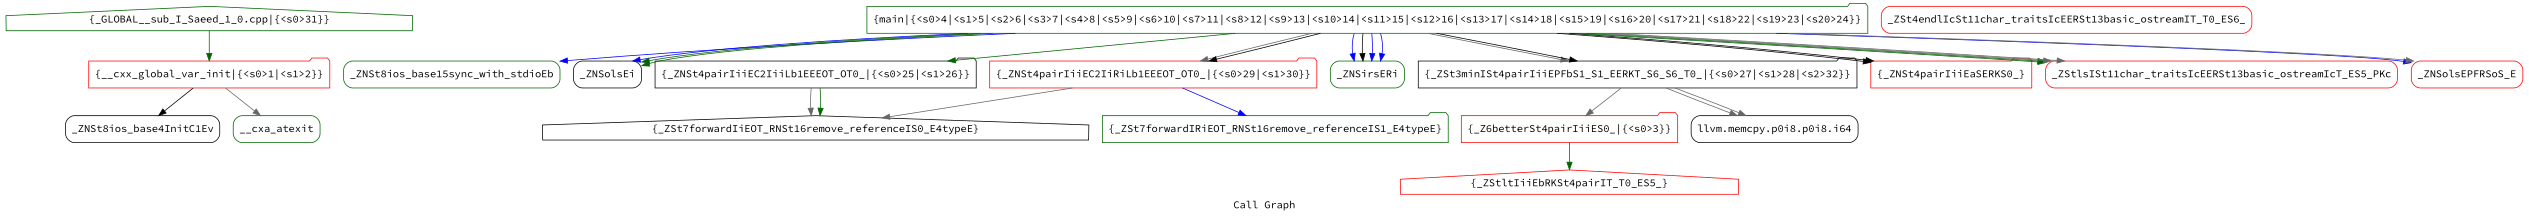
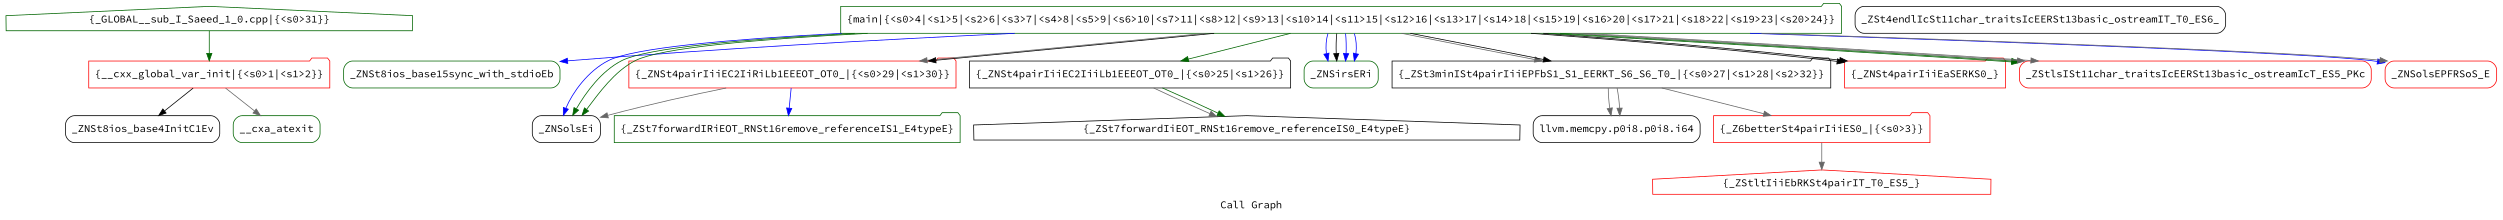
node "_ZSt4endlIcSt11char_traitsIcEERSt13basic_ostreamIT_T0_ES6_": color red -> black
edge "{_ZNSt4pairIiiEC2IiRiLb1EEEOT_OT0_|{<s0>29|<s1>30}}" -> "{_ZSt7forwardIiEOT_RNSt16remove_referenceIS0_E4typeE}": now "{_ZNSt4pairIiiEC2IiRiLb1EEEOT_OT0_|{<s0>29|<s1>30}}" -> "_ZNSolsEi"
edge "{_Z6betterSt4pairIiiES0_|{<s0>3}}" -> "{_ZStltIiiEbRKSt4pairIT_T0_ES5_}": color darkgreen -> gray40
